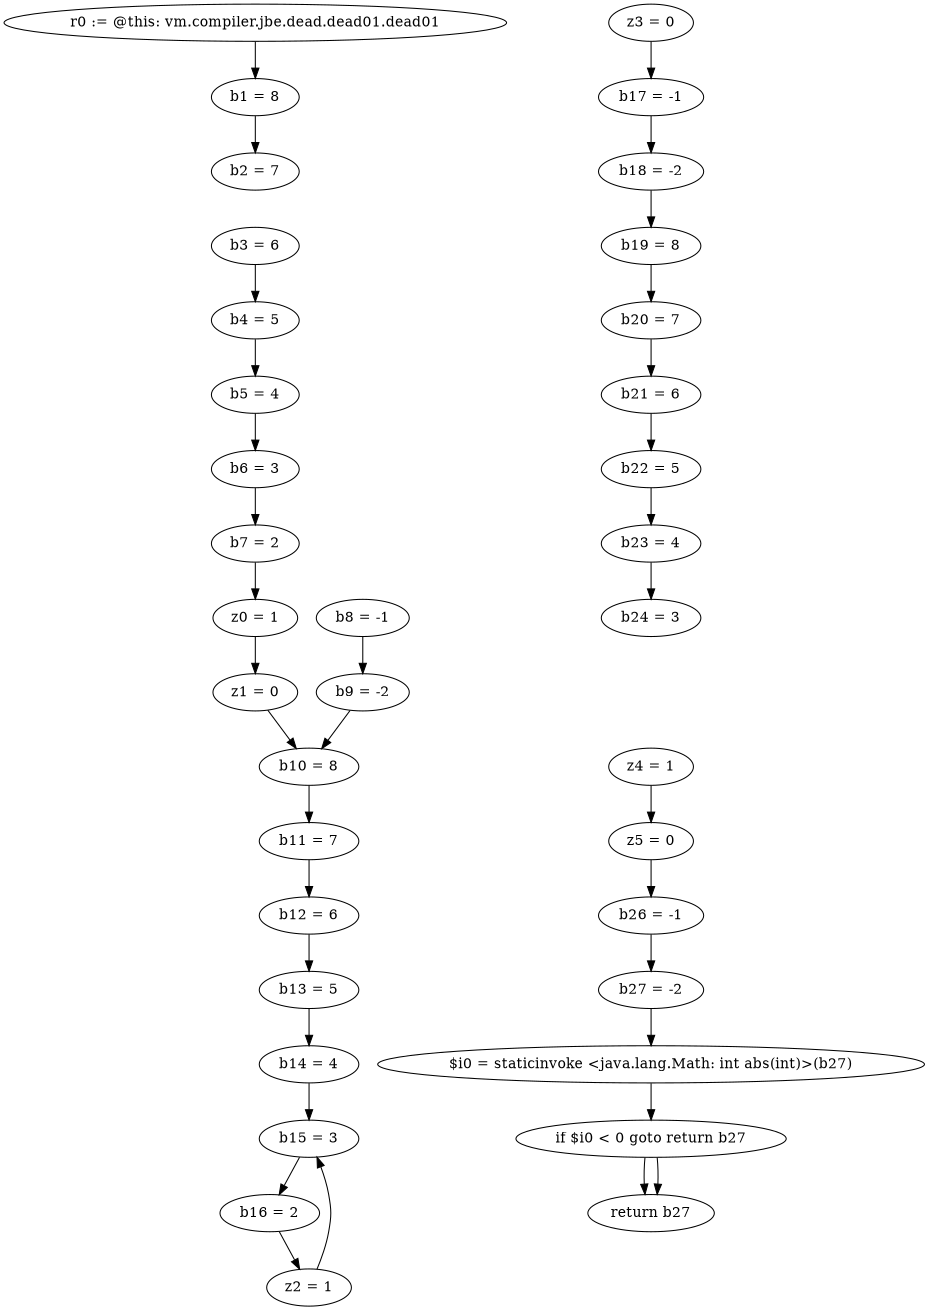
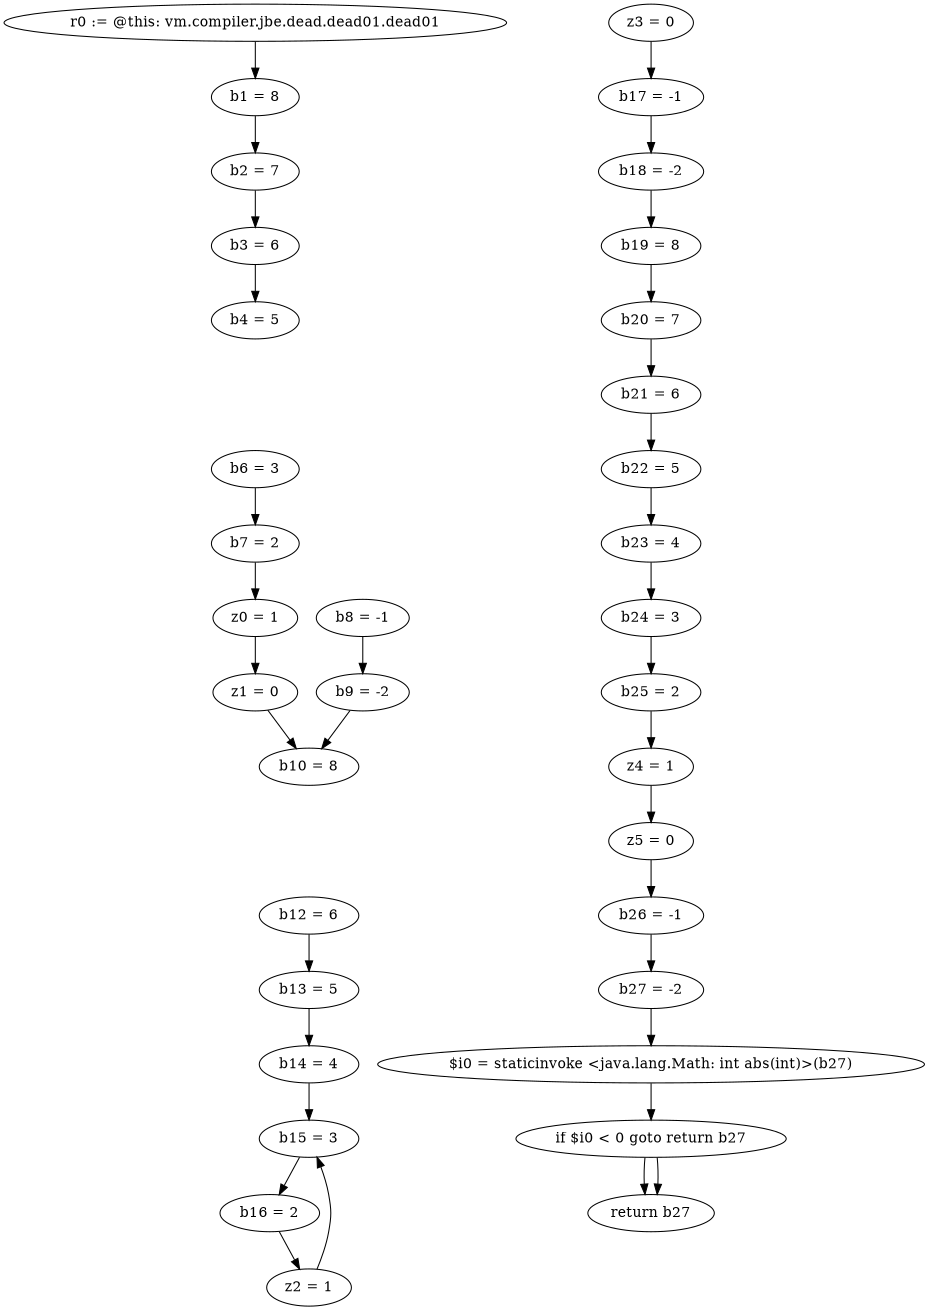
edge "b2 = 7" -> "b3 = 6": added
node "b5 = 4": removed
node "b25 = 2": added
node "b11 = 7": removed
